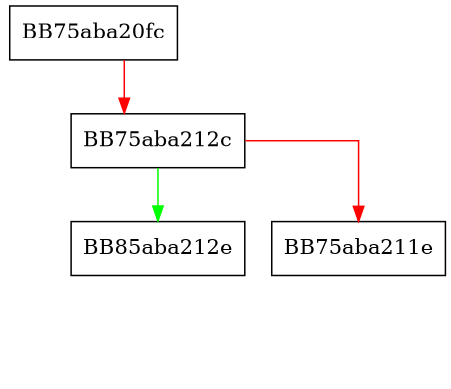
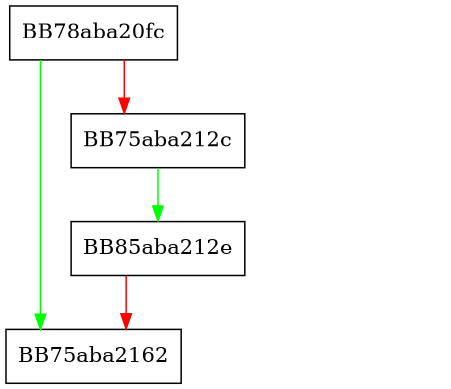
node "BB75aba20fc": label "BB75aba20fc" -> "BB78aba20fc"
node "BB75aba211e": removed
node "BB75aba2162": added
